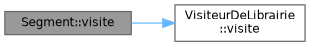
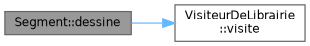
node "Segment::visite": label "Segment::visite" -> "Segment::dessine"
